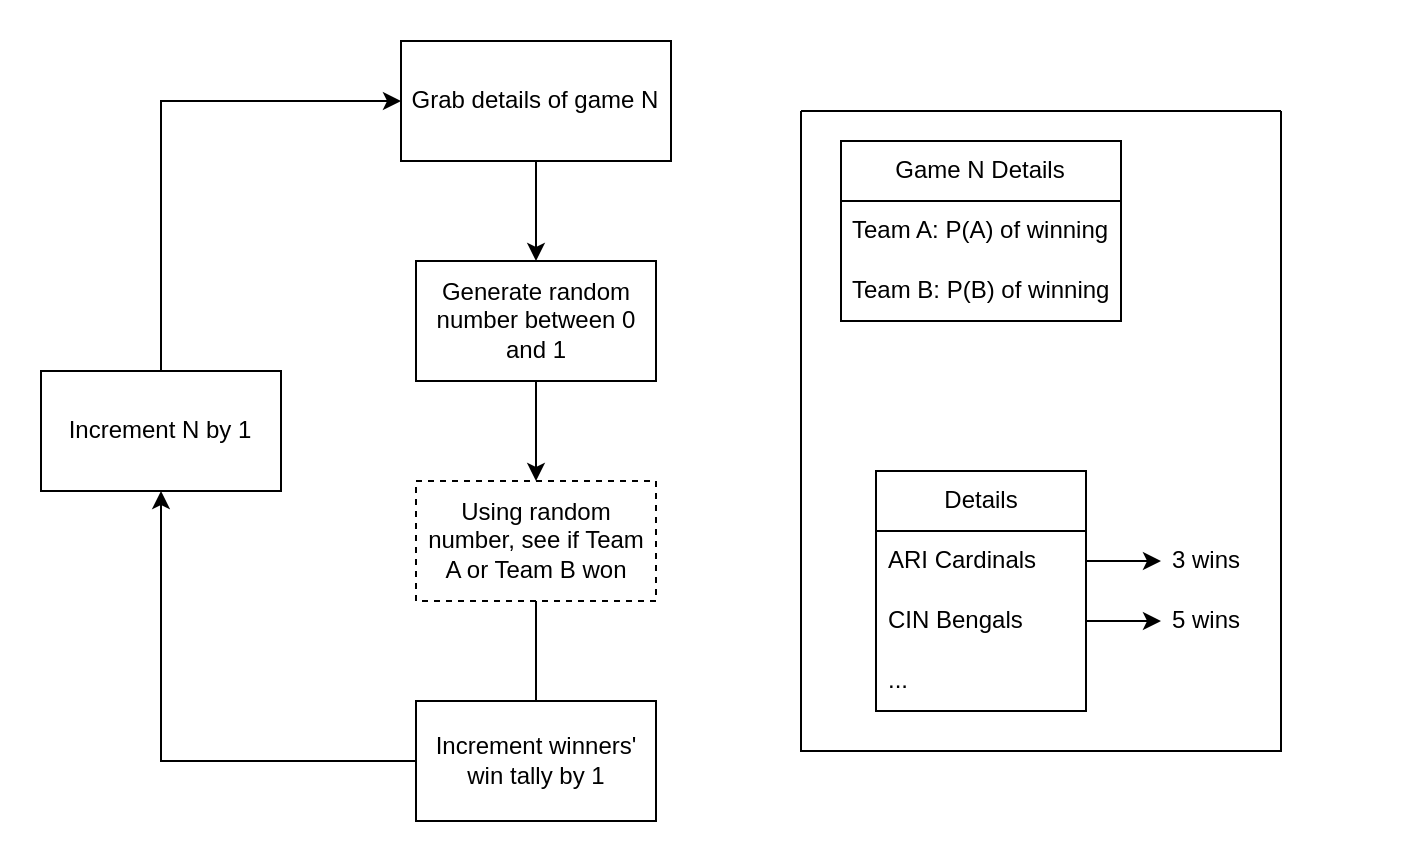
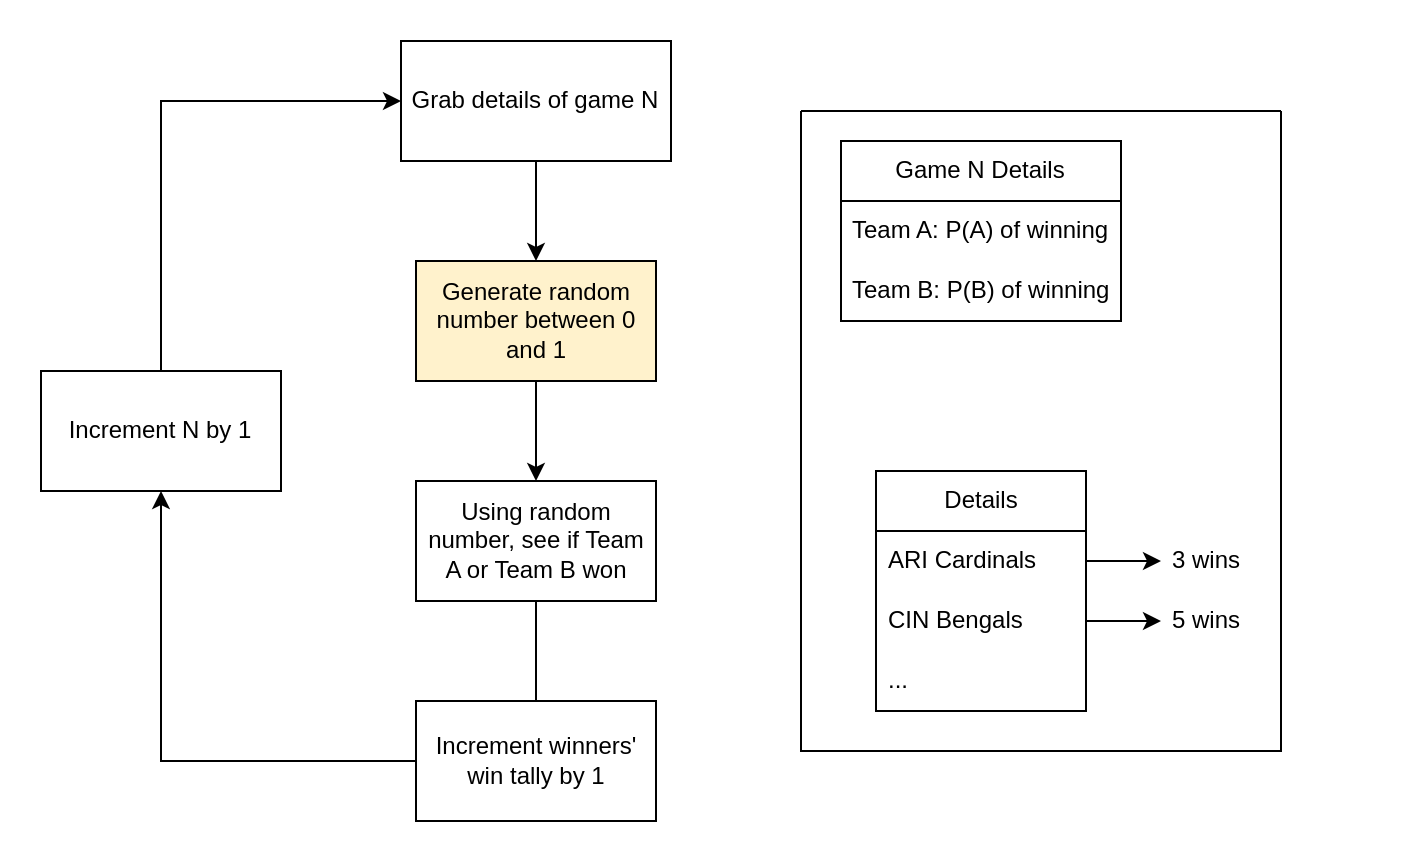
node "Generate random number between 0 and 1": fillcolor #ffffff -> #fff2cc
node "Using random number, see if Team A or Team B won": style dashed -> solid
